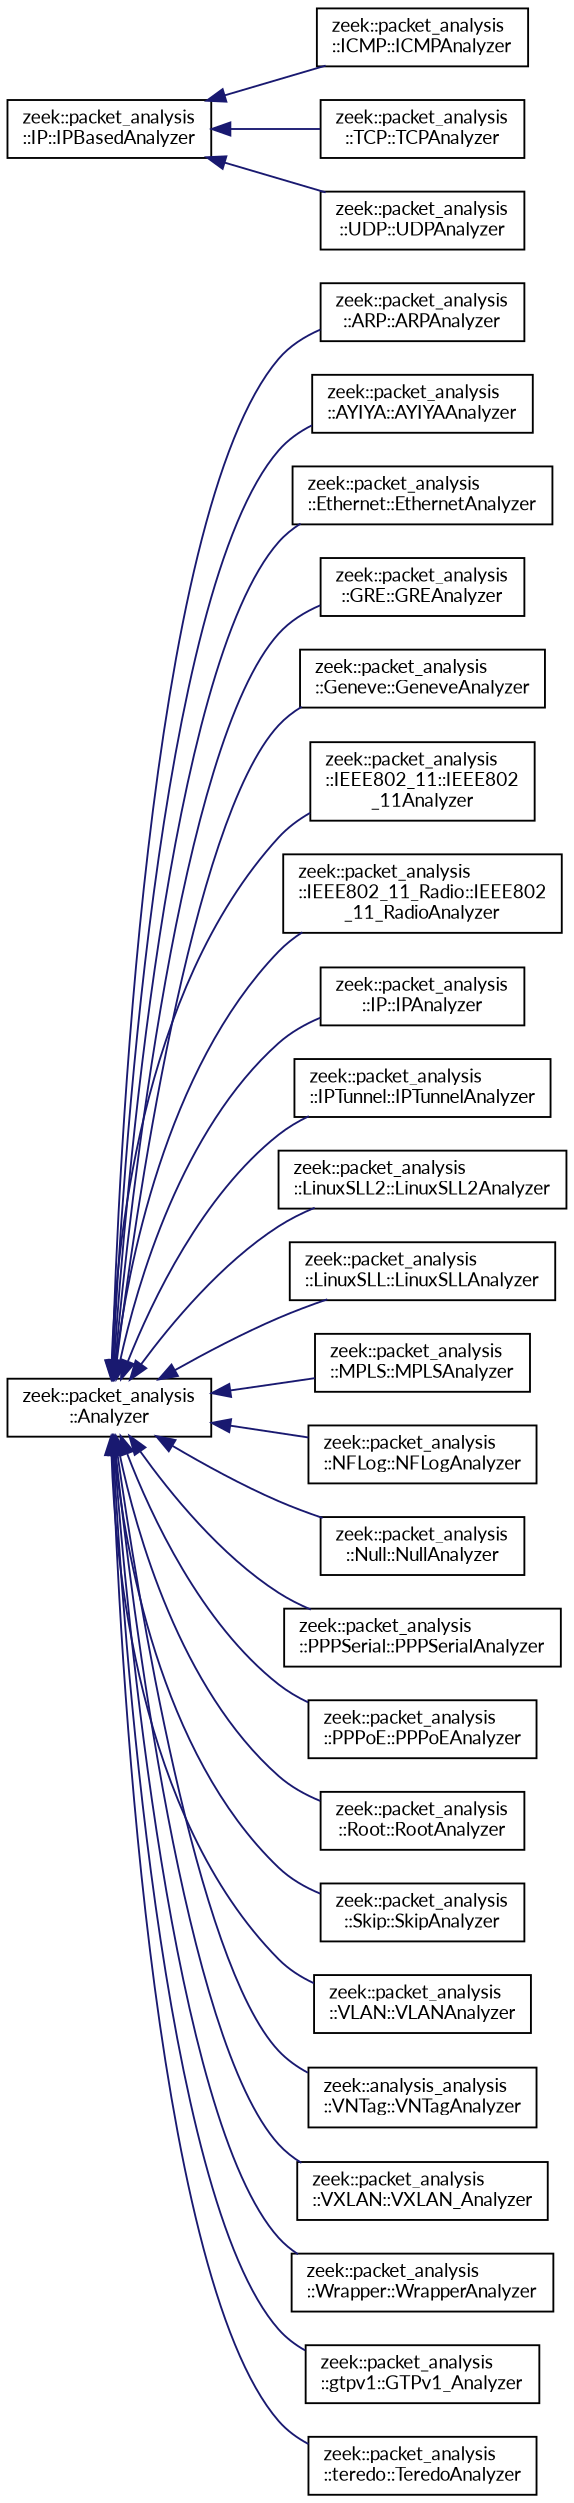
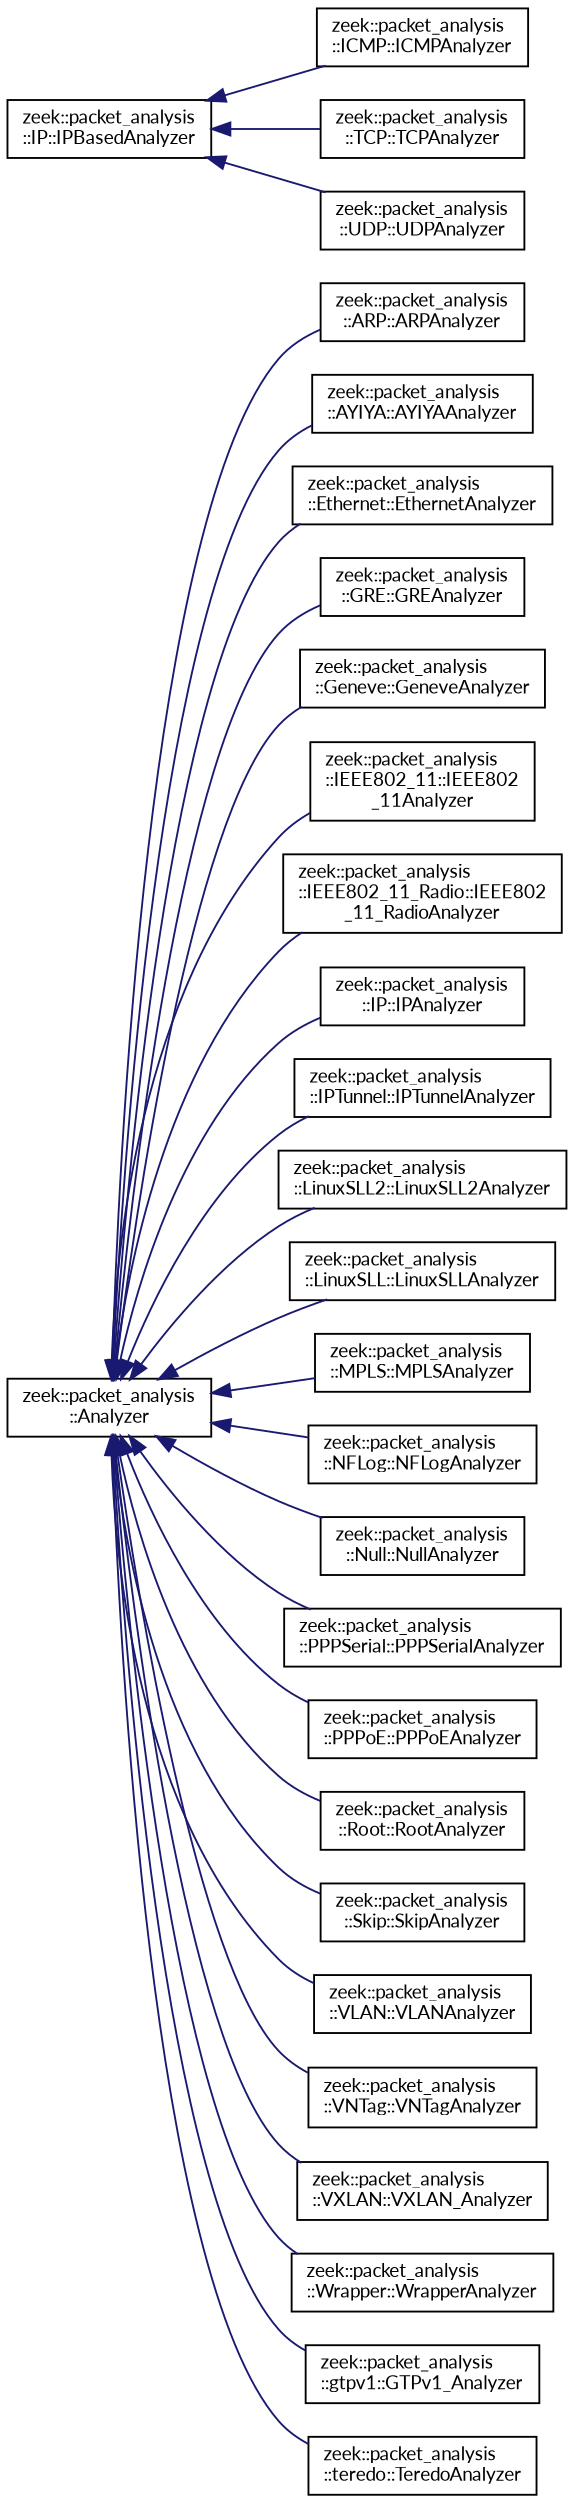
node "zeek::analysis_analysis ::VNTag::VNTagAnalyzer": label "zeek::analysis_analysis ::VNTag::VNTagAnalyzer" -> "zeek::packet_analysis ::VNTag::VNTagAnalyzer"
